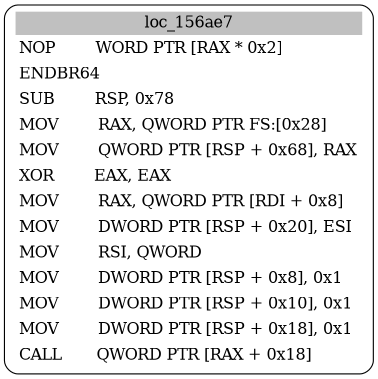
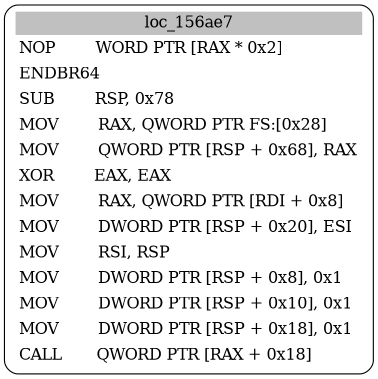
node "loc_156ae7": text "MOV        RSI, QWORD" -> "MOV        RSI, RSP"
